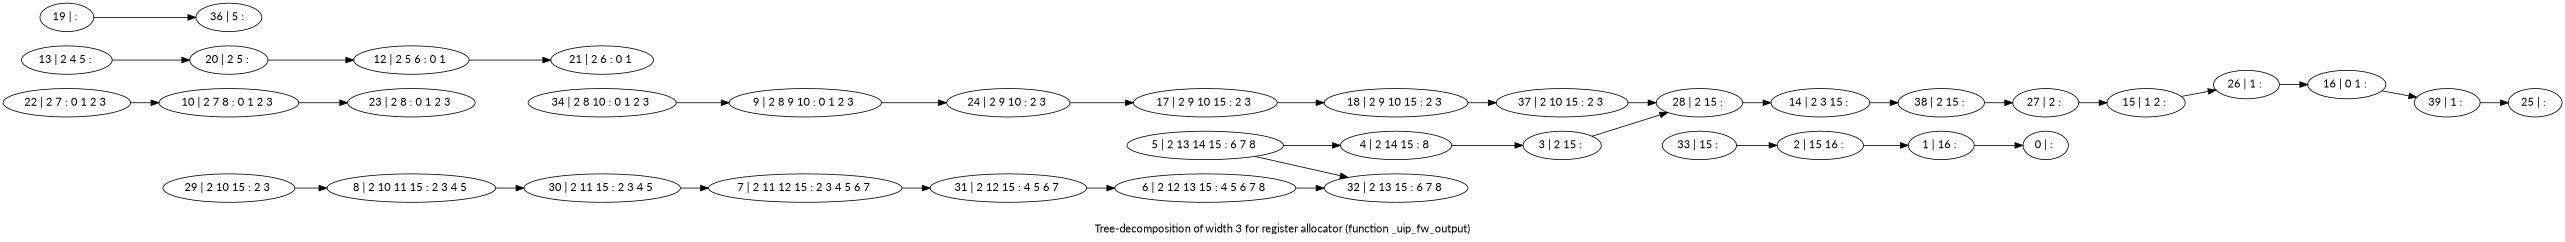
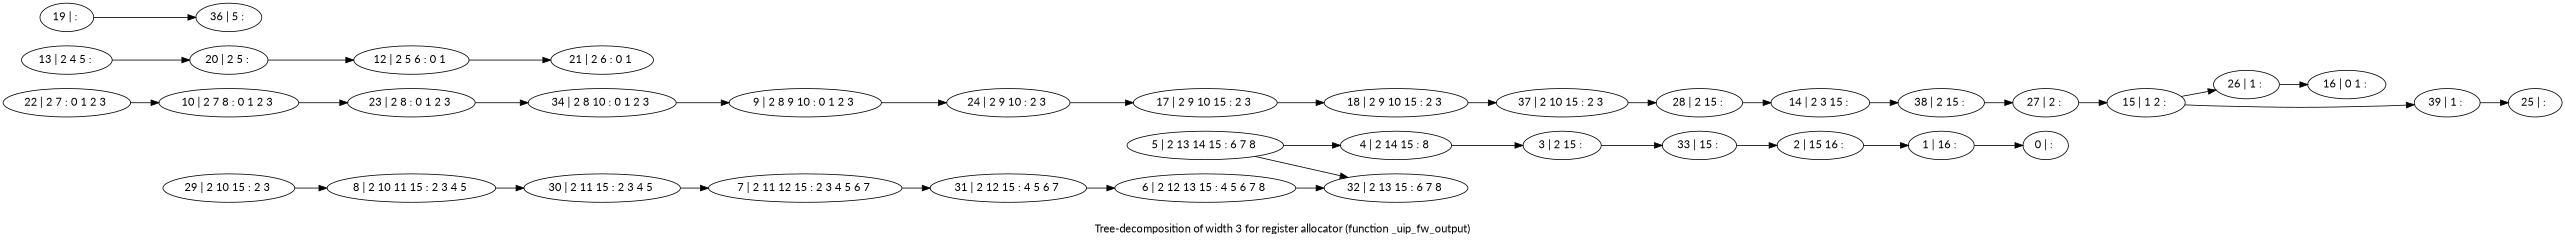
edge "16 | 0 1 :" -> "39 | 1 :": now "15 | 1 2 :" -> "39 | 1 :"
edge "23 | 2 8 : 0 1 2 3" -> "34 | 2 8 10 : 0 1 2 3": added
edge "3 | 2 15 :" -> "28 | 2 15 :": now "3 | 2 15 :" -> "33 | 15 :"
